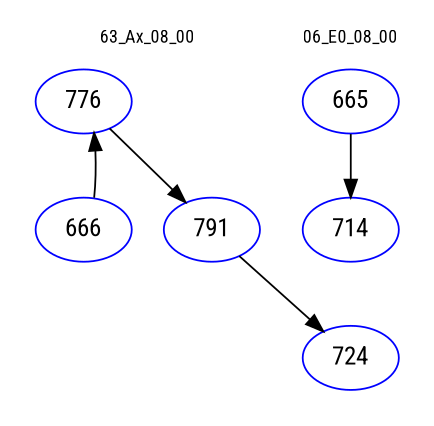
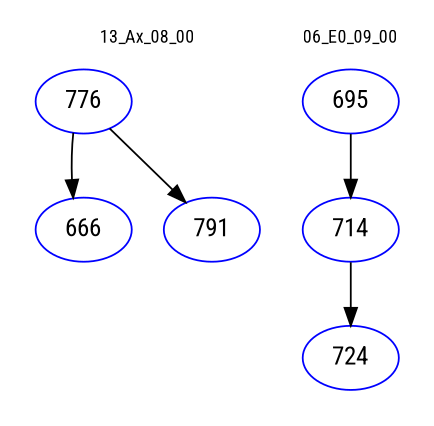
cluster "63_Ax_08_00": label "63_Ax_08_00" -> "13_Ax_08_00"
cluster "06_E0_08_00": label "06_E0_08_00" -> "06_E0_09_00"
node "665": label "665" -> "695"
edge "666" -> "776": reversed
edge "791" -> "724": now "714" -> "724"
